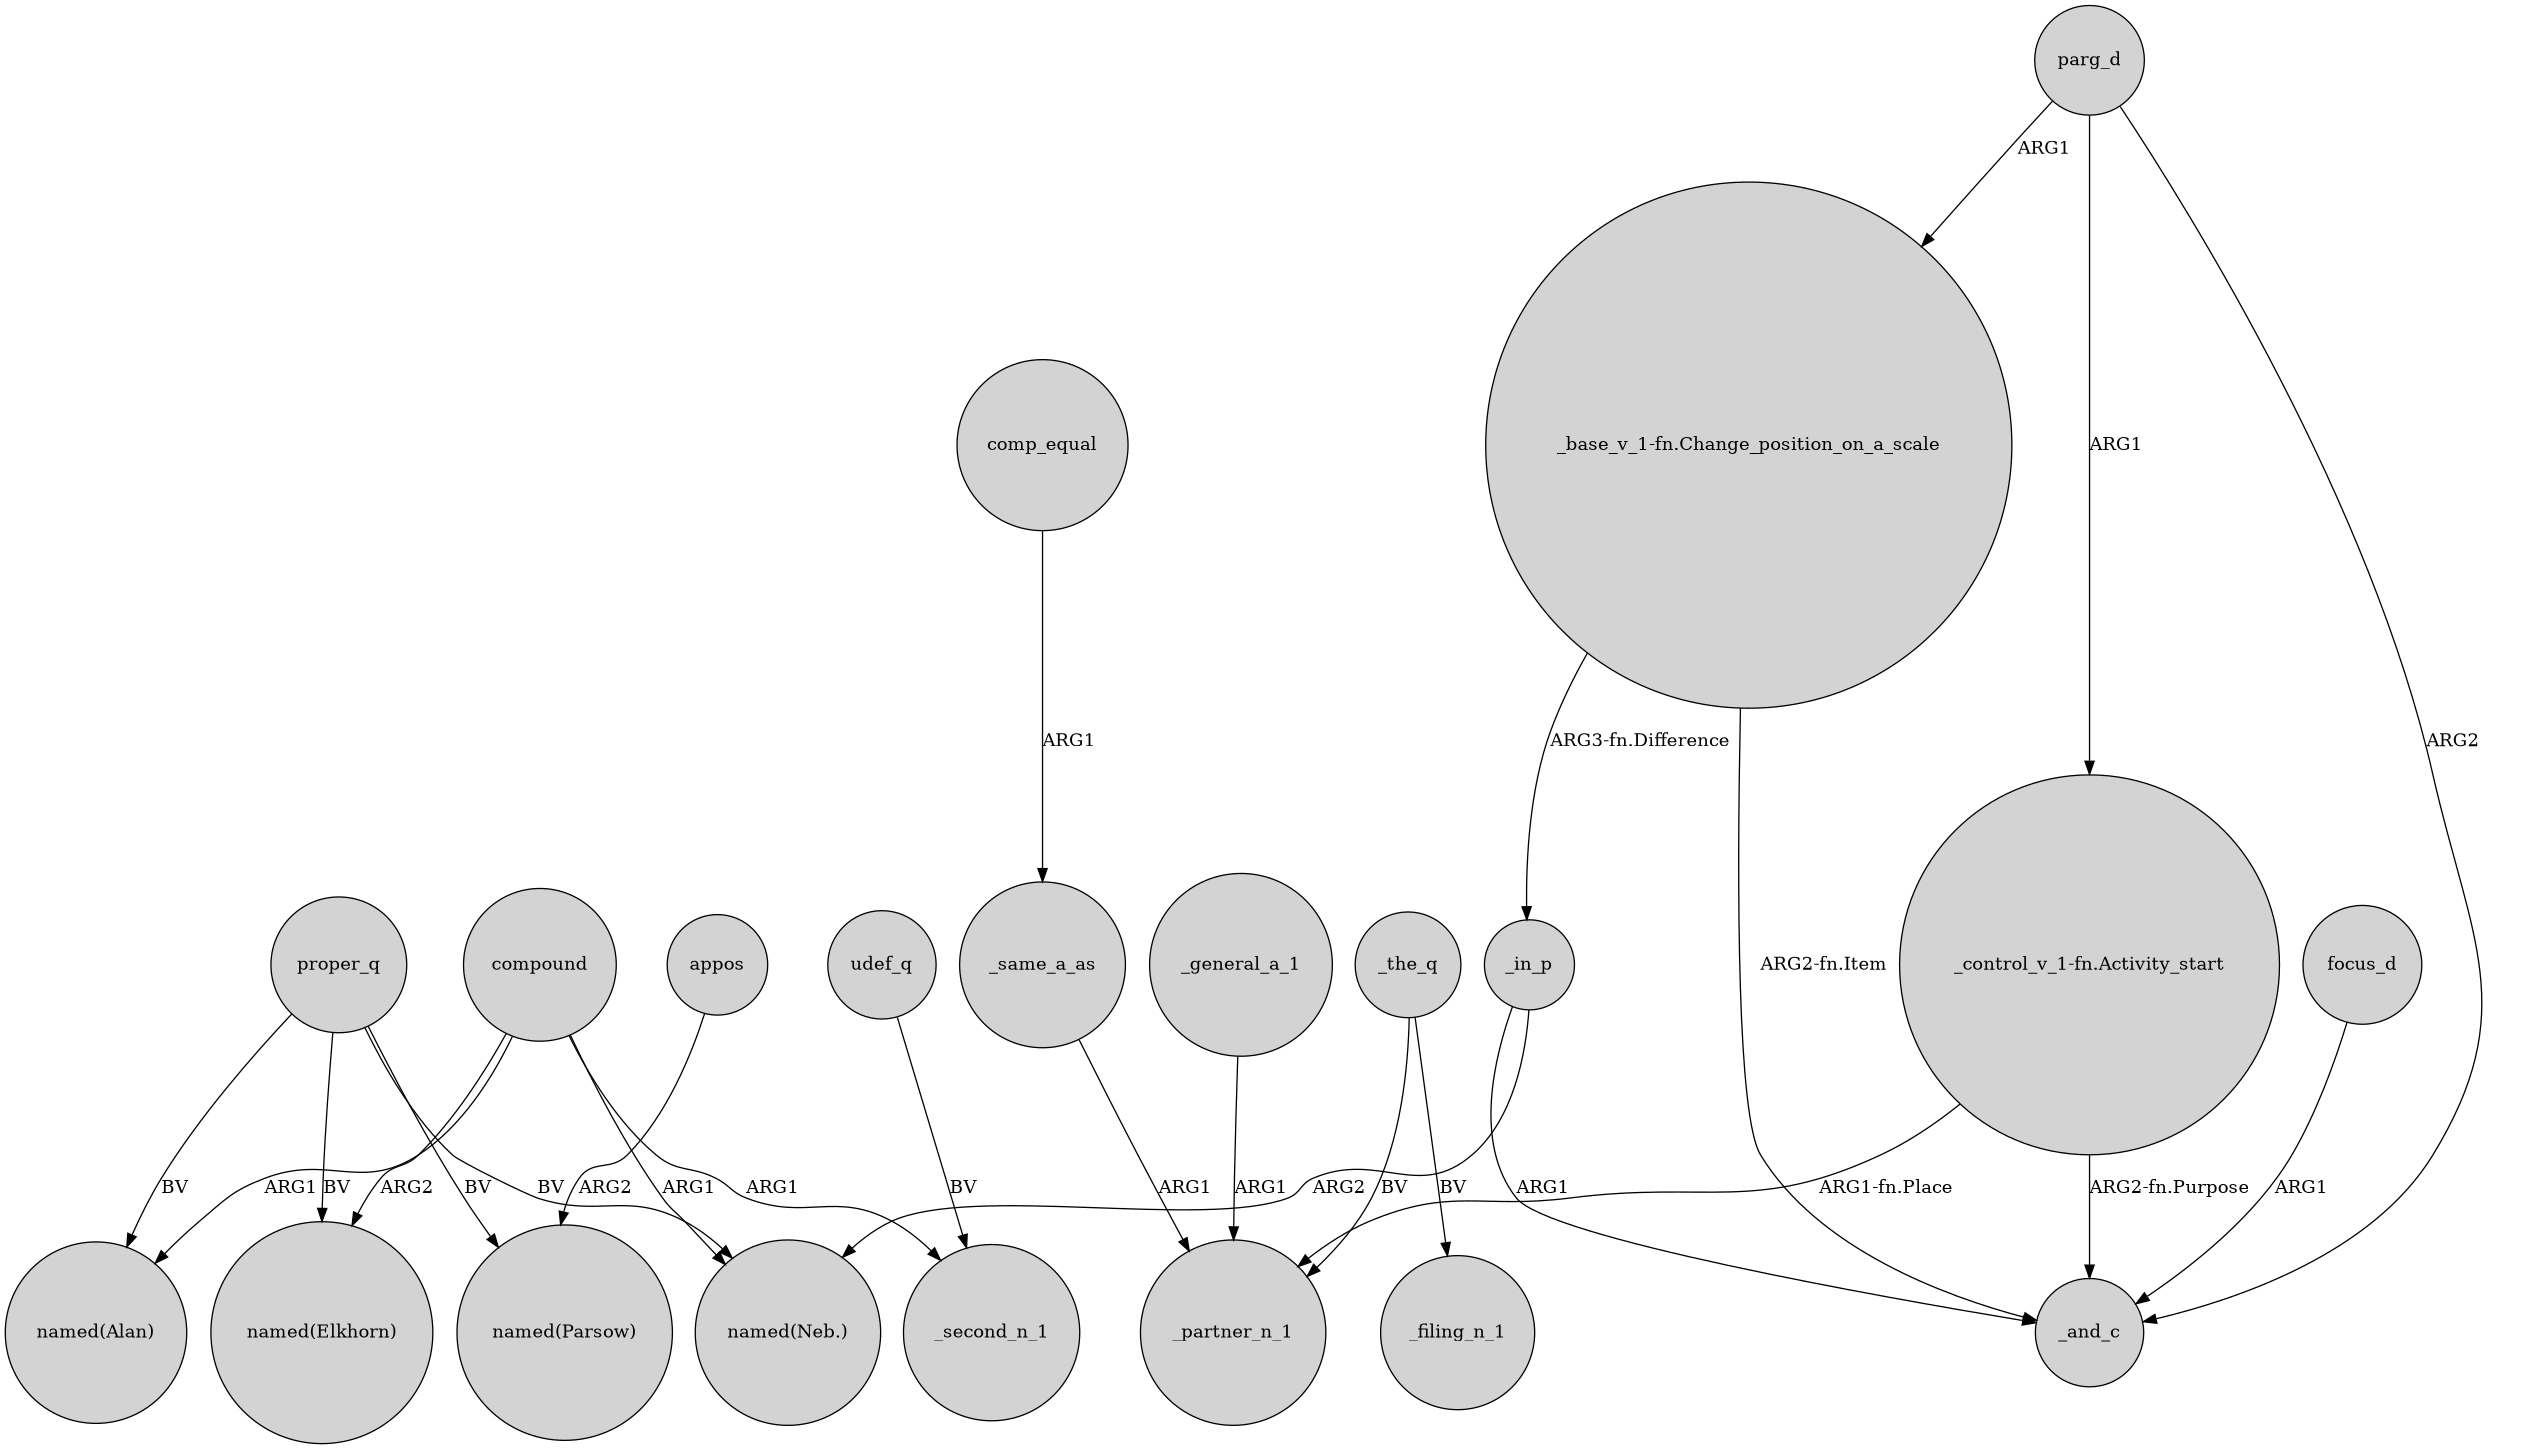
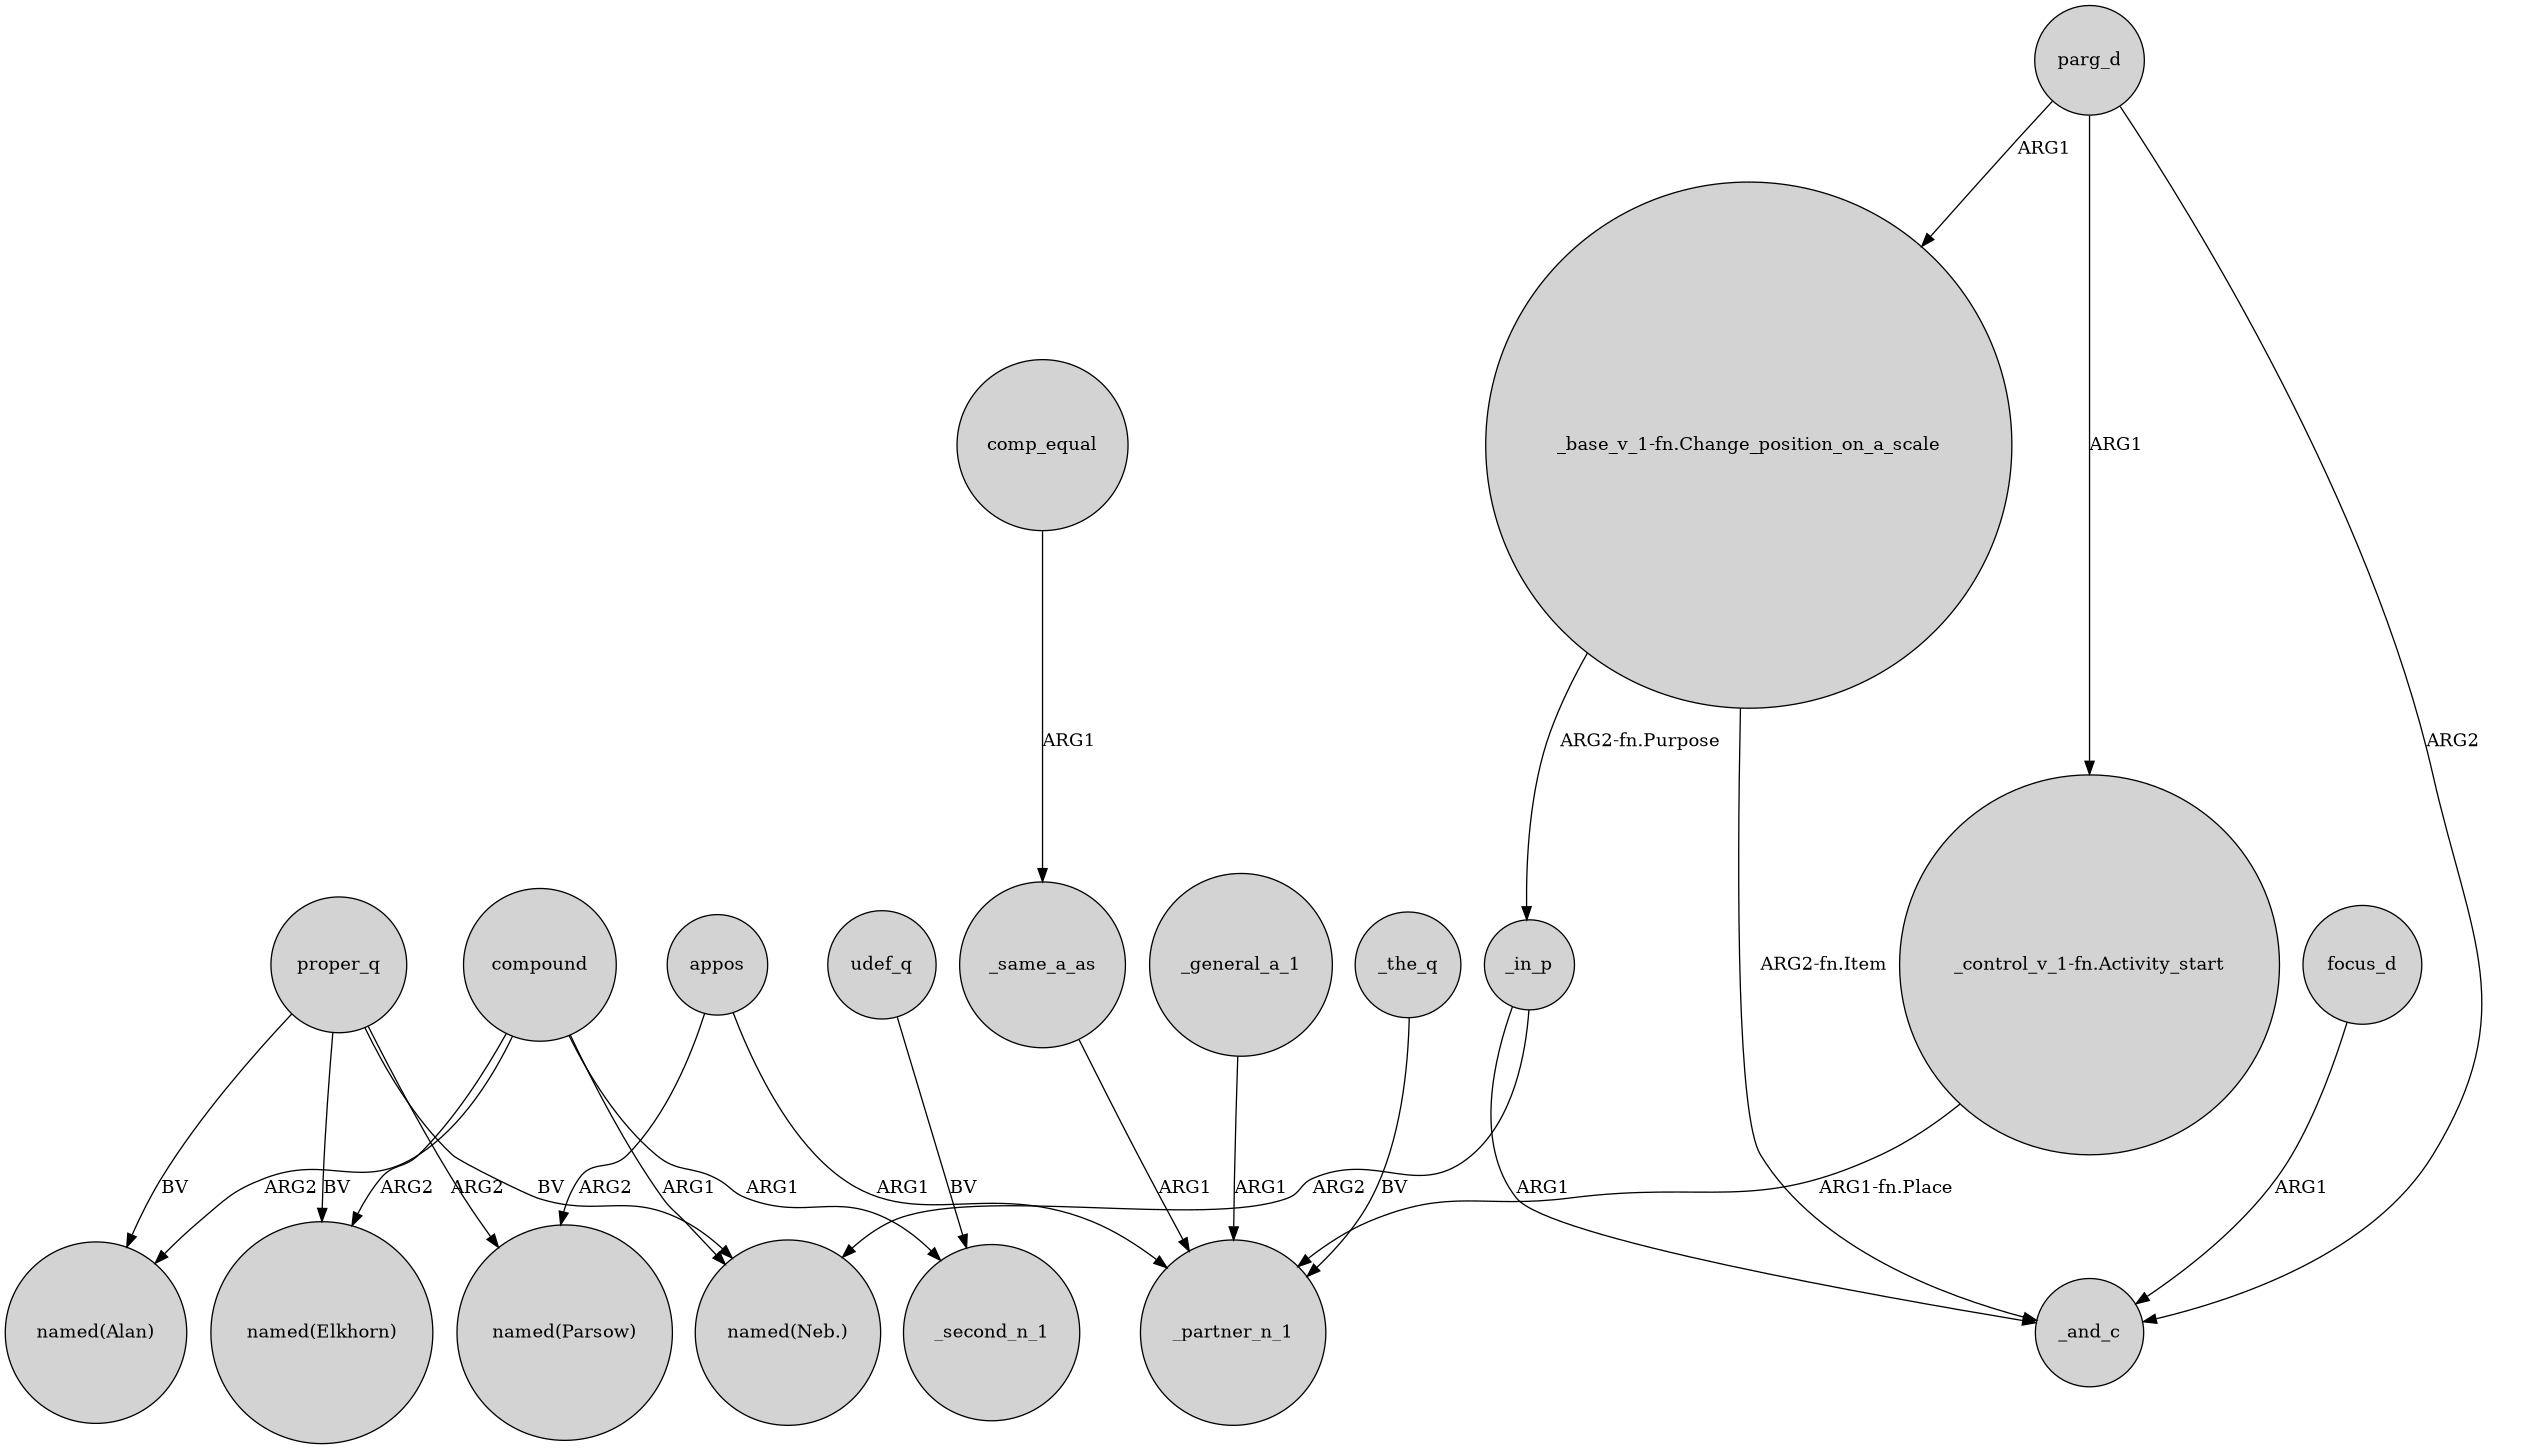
edge "_base_v_1-fn.Change_position_on_a_scale" -> "_in_p": label "ARG3-fn.Difference" -> "ARG2-fn.Purpose"
edge "compound" -> "named(Alan)": label "ARG1" -> "ARG2"
edge "proper_q" -> "named(Parsow)": label "BV" -> "ARG2"
edge "appos" -> "_partner_n_1": added, label "ARG1"
edge "_control_v_1-fn.Activity_start" -> "_and_c": removed, label "ARG2-fn.Purpose"
node "_filing_n_1": removed
